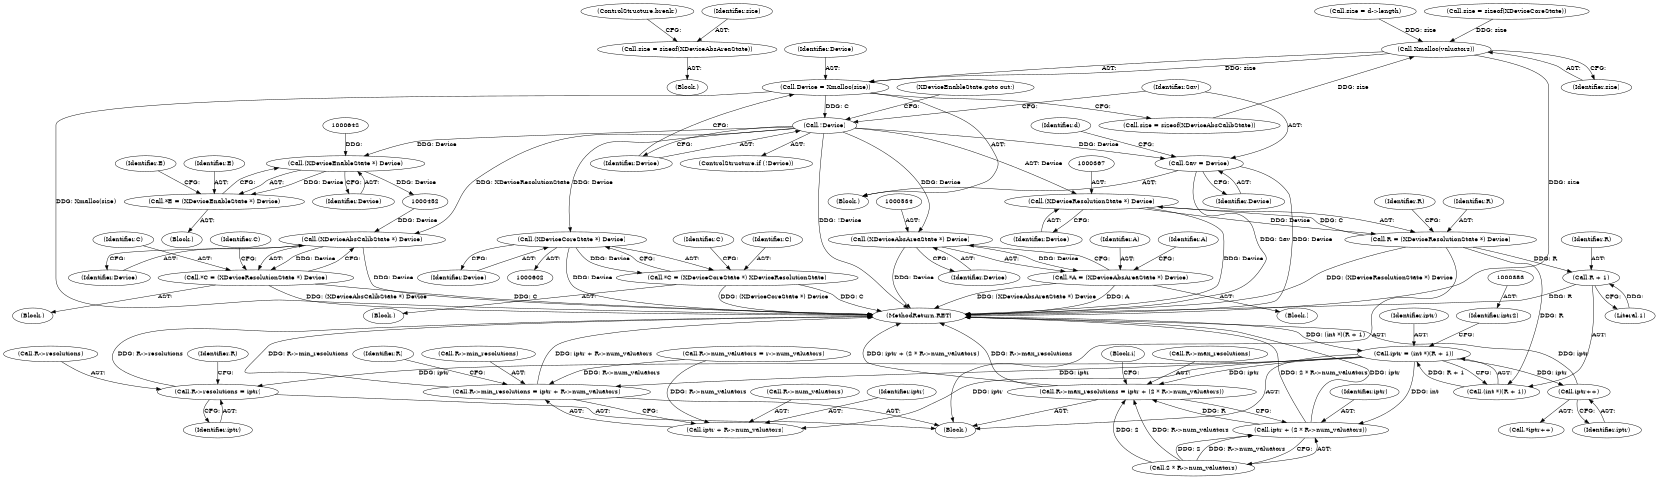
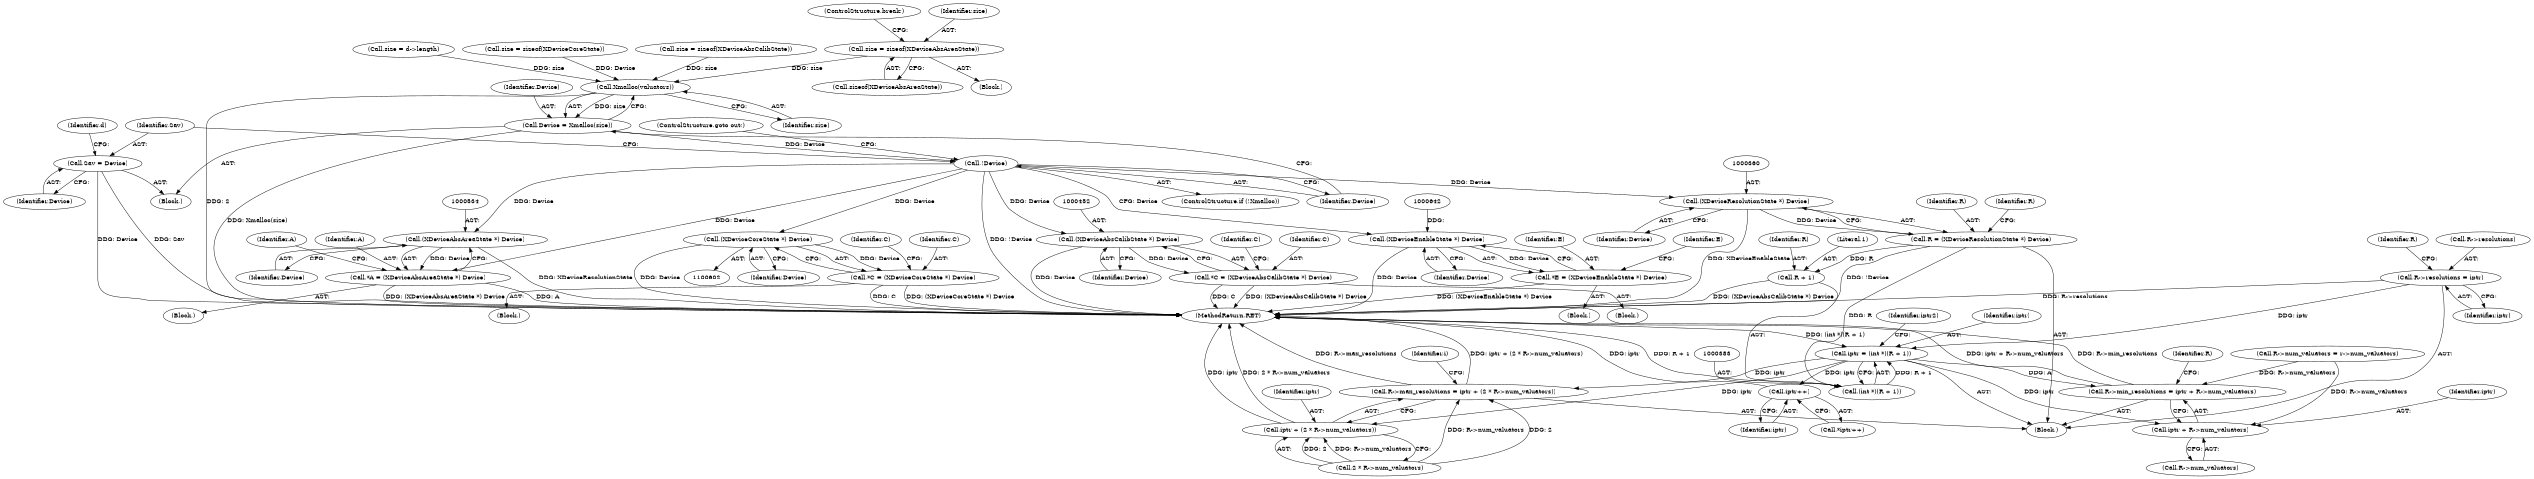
edge "(Call,size = sizeof(XDeviceCoreState))" -> "(Call,Xmalloc(valuators))": label "DDG: size" -> "DDG: Device"
edge "(Call,size = sizeof(XDeviceAbsAreaState))" -> "(Call,Xmalloc(valuators))": added, label "DDG: size"
node "(Call,sizeof(XDeviceAbsAreaState))": added
node "(XDeviceEnableState,goto out;)": label "(XDeviceEnableState,goto out;)" -> "(ControlStructure,goto out;)"
edge "(Call,Device = Xmalloc(size))" -> "(Call,size = sizeof(XDeviceAbsCalibState))": now "(Call,Device = Xmalloc(size))" -> "(Call,Xmalloc(valuators))"
edge "(Call,Device = Xmalloc(size))" -> "(Call,!Device)": label "DDG: C" -> "DDG: Device"
edge "(Call,!Device)" -> "(Call,Sav = Device)": now "(Call,!Device)" -> "(Call,*A = (XDeviceAbsAreaState *) Device)"
edge "(Call,!Device)" -> "(Call,(XDeviceEnableState *) Device)": label "DDG: Device" -> "CFG: Device"
node "(ControlStructure,if (!Device))": label "(ControlStructure,if (!Device))" -> "(ControlStructure,if (!Xmalloc))"
edge "(Call,!Device)" -> "(Call,(XDeviceResolutionState *) Device)": label "AST: Device" -> "DDG: Device"
node "1000367": label "1000367" -> "1000360"
edge "(Call,(XDeviceEnableState *) Device)" -> "1000452": now "(Call,(XDeviceEnableState *) Device)" -> "(MethodReturn,RET)"
edge "(Call,!Device)" -> "(Call,(XDeviceAbsCalibState *) Device)": label "DDG: XDeviceResolutionState" -> "DDG: Device"
edge "(Call,Xmalloc(valuators))" -> "(MethodReturn,RET)": label "DDG: size" -> "DDG: 2"
edge "1000452" -> "(Call,(XDeviceAbsCalibState *) Device)": label "DDG: Device" -> "AST: "
edge "(Call,R = (XDeviceResolutionState *) Device)" -> "(Call,(XDeviceResolutionState *) Device)": label "DDG: C" -> "CFG: "
edge "(Call,(XDeviceResolutionState *) Device)" -> "(MethodReturn,RET)": label "DDG: Device" -> "DDG: XDeviceEnableState"
node "(Call,*C = (XDeviceResolutionState *) Device)": label "(Call,*C = (XDeviceResolutionState *) Device)" -> "(Call,*C = (XDeviceAbsCalibState *) Device)"
node "1000602": label "1000602" -> "1100602"
node "(Call,*C = (XDeviceCoreState *) XDeviceResolutionState)": label "(Call,*C = (XDeviceCoreState *) XDeviceResolutionState)" -> "(Call,*C = (XDeviceCoreState *) Device)"
edge "(Call,(XDeviceAbsAreaState *) Device)" -> "(MethodReturn,RET)": label "DDG: Device" -> "DDG: XDeviceResolutionState"
edge "(Call,R = (XDeviceResolutionState *) Device)" -> "(MethodReturn,RET)": label "DDG: (XDeviceResolutionState *) Device" -> "DDG: !Device"
edge "1000383" -> "(Identifier,iptr2)": now "1000383" -> "(Call,(int *)(R + 1))"
edge "(Call,R + 1)" -> "(MethodReturn,RET)": label "DDG: R" -> "DDG: (XDeviceAbsCalibState *) Device"
edge "(Literal,1)" -> "(Call,R + 1)": label "DDG: " -> "AST: "
edge "(Call,*E = (XDeviceEnableState *) Device)" -> "(MethodReturn,RET)": added, label "DDG: (XDeviceEnableState *) Device"
edge "(Call,R + 1)" -> "(Literal,1)": removed, label "CFG:"
edge "(Call,(int *)(R + 1))" -> "(MethodReturn,RET)": added, label "DDG: R + 1"
node "(Call,R->min_resolutions)": removed
node "(Block,i)": label "(Block,i)" -> "(Identifier,i)"
node "(Call,R->max_resolutions)": removed
edge "(Call,iptr = (int *)(R + 1))" -> "(Call,R->resolutions = iptr)": reversed
edge "(Call,iptr = (int *)(R + 1))" -> "(Call,R->min_resolutions = iptr + R->num_valuators)": label "DDG: iptr" -> "DDG: A"
edge "(Call,iptr = (int *)(R + 1))" -> "(Call,iptr + (2 * R->num_valuators))": label "DDG: int" -> "DDG: iptr"
edge "(Call,iptr + (2 * R->num_valuators))" -> "(Call,R->max_resolutions = iptr + (2 * R->num_valuators))": label "DDG: R" -> "AST: "
edge "(Call,*iptr++)" -> "(Call,iptr++)": added, label "CFG:"
edge "(Call,iptr + R->num_valuators)" -> "(Call,R->num_valuators)": added, label "CFG:"
